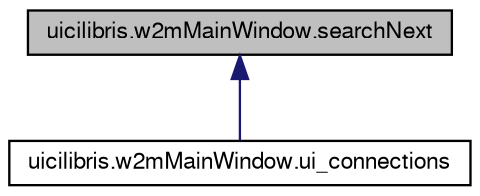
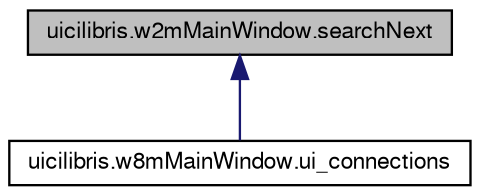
node "uicilibris.w2mMainWindow.ui_connections": label "uicilibris.w2mMainWindow.ui_connections" -> "uicilibris.w8mMainWindow.ui_connections"
